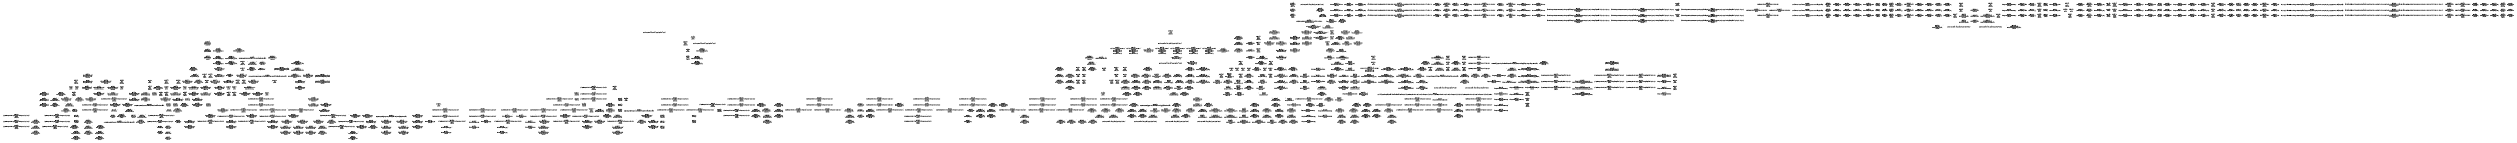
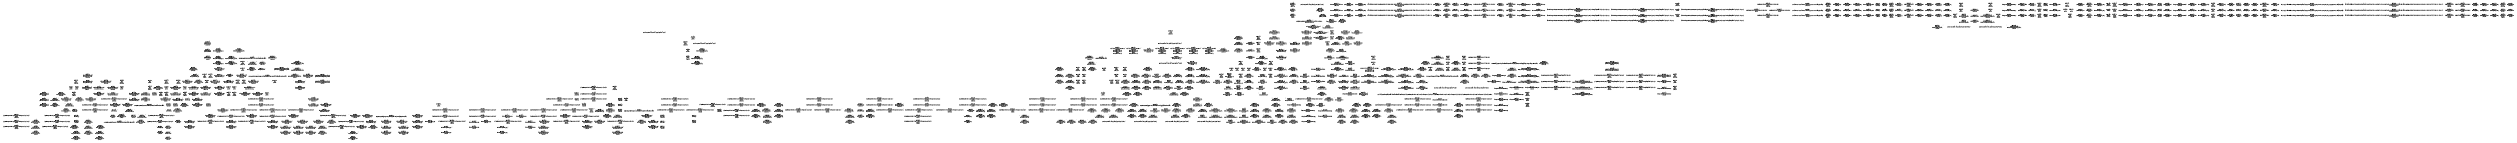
node "CE0x3bd9300": removed
